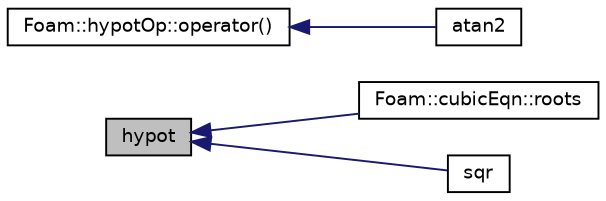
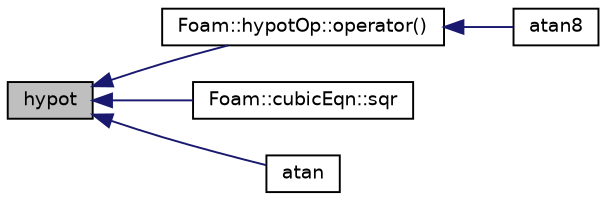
node "atan2": label "atan2" -> "atan8"
edge "Foam::hypotOp::operator()" -> "hypot": added
node "Foam::cubicEqn::roots": label "Foam::cubicEqn::roots" -> "Foam::cubicEqn::sqr"
node "sqr": label "sqr" -> "atan"
